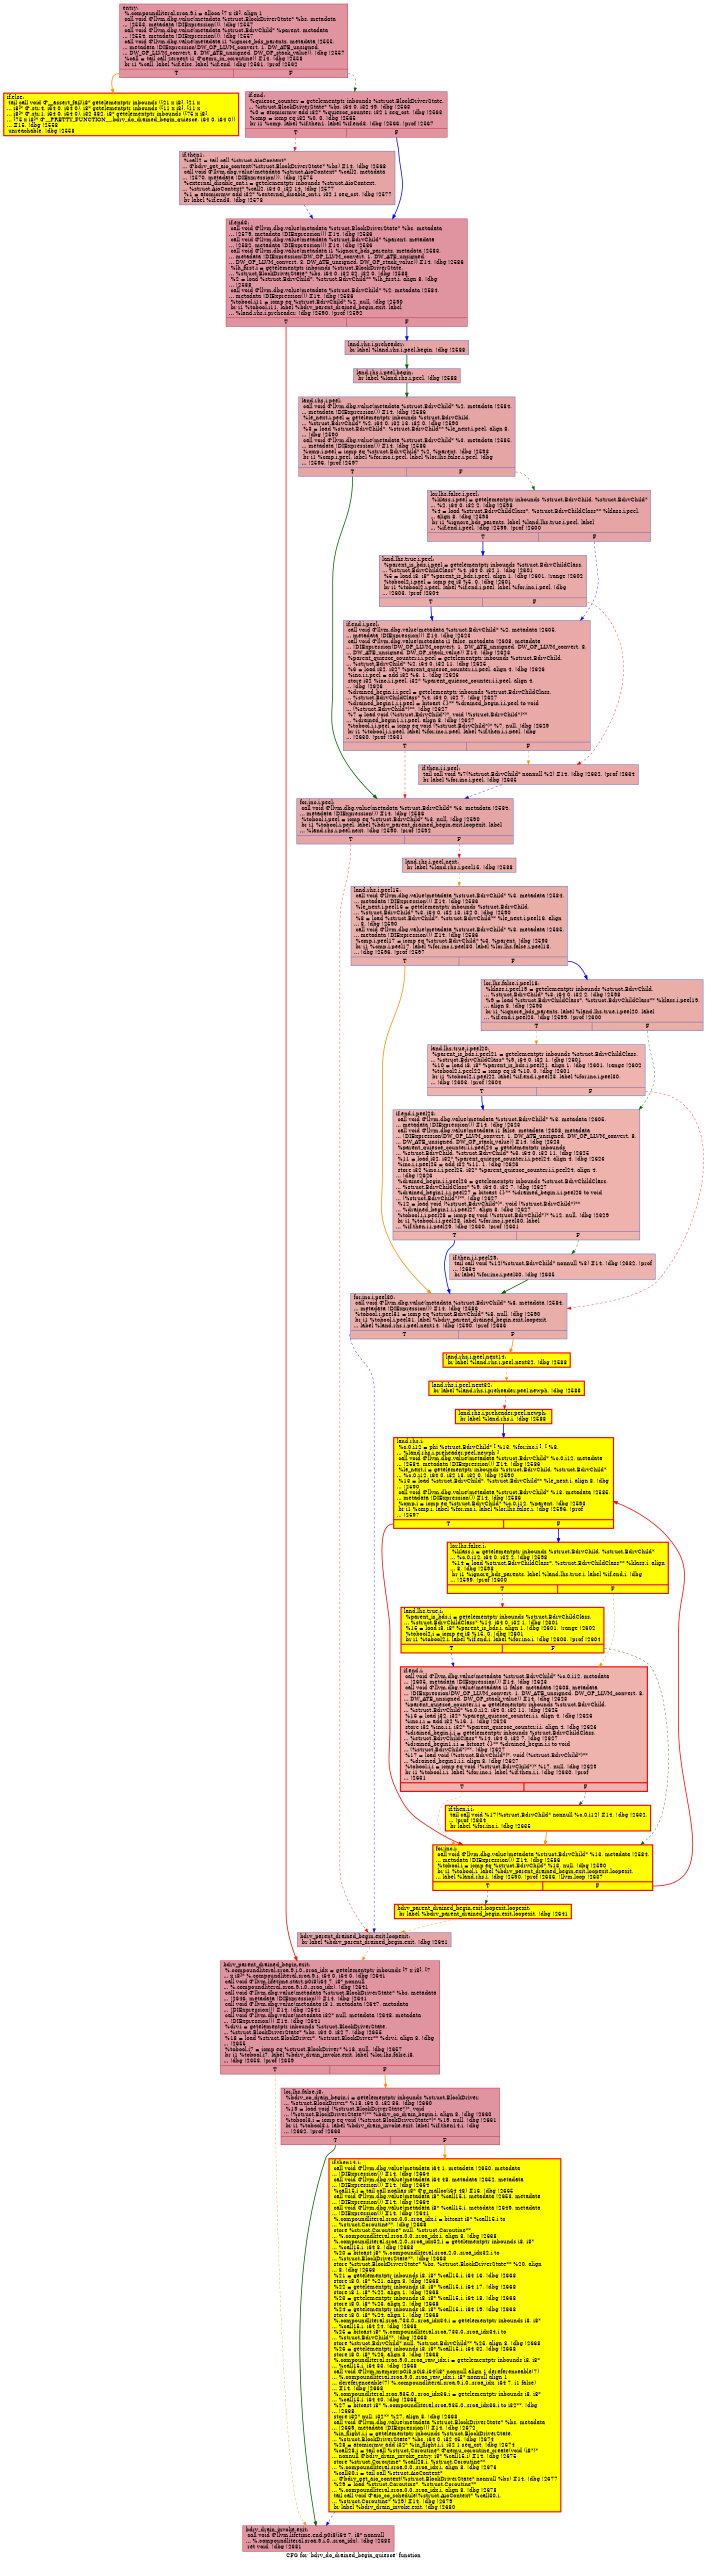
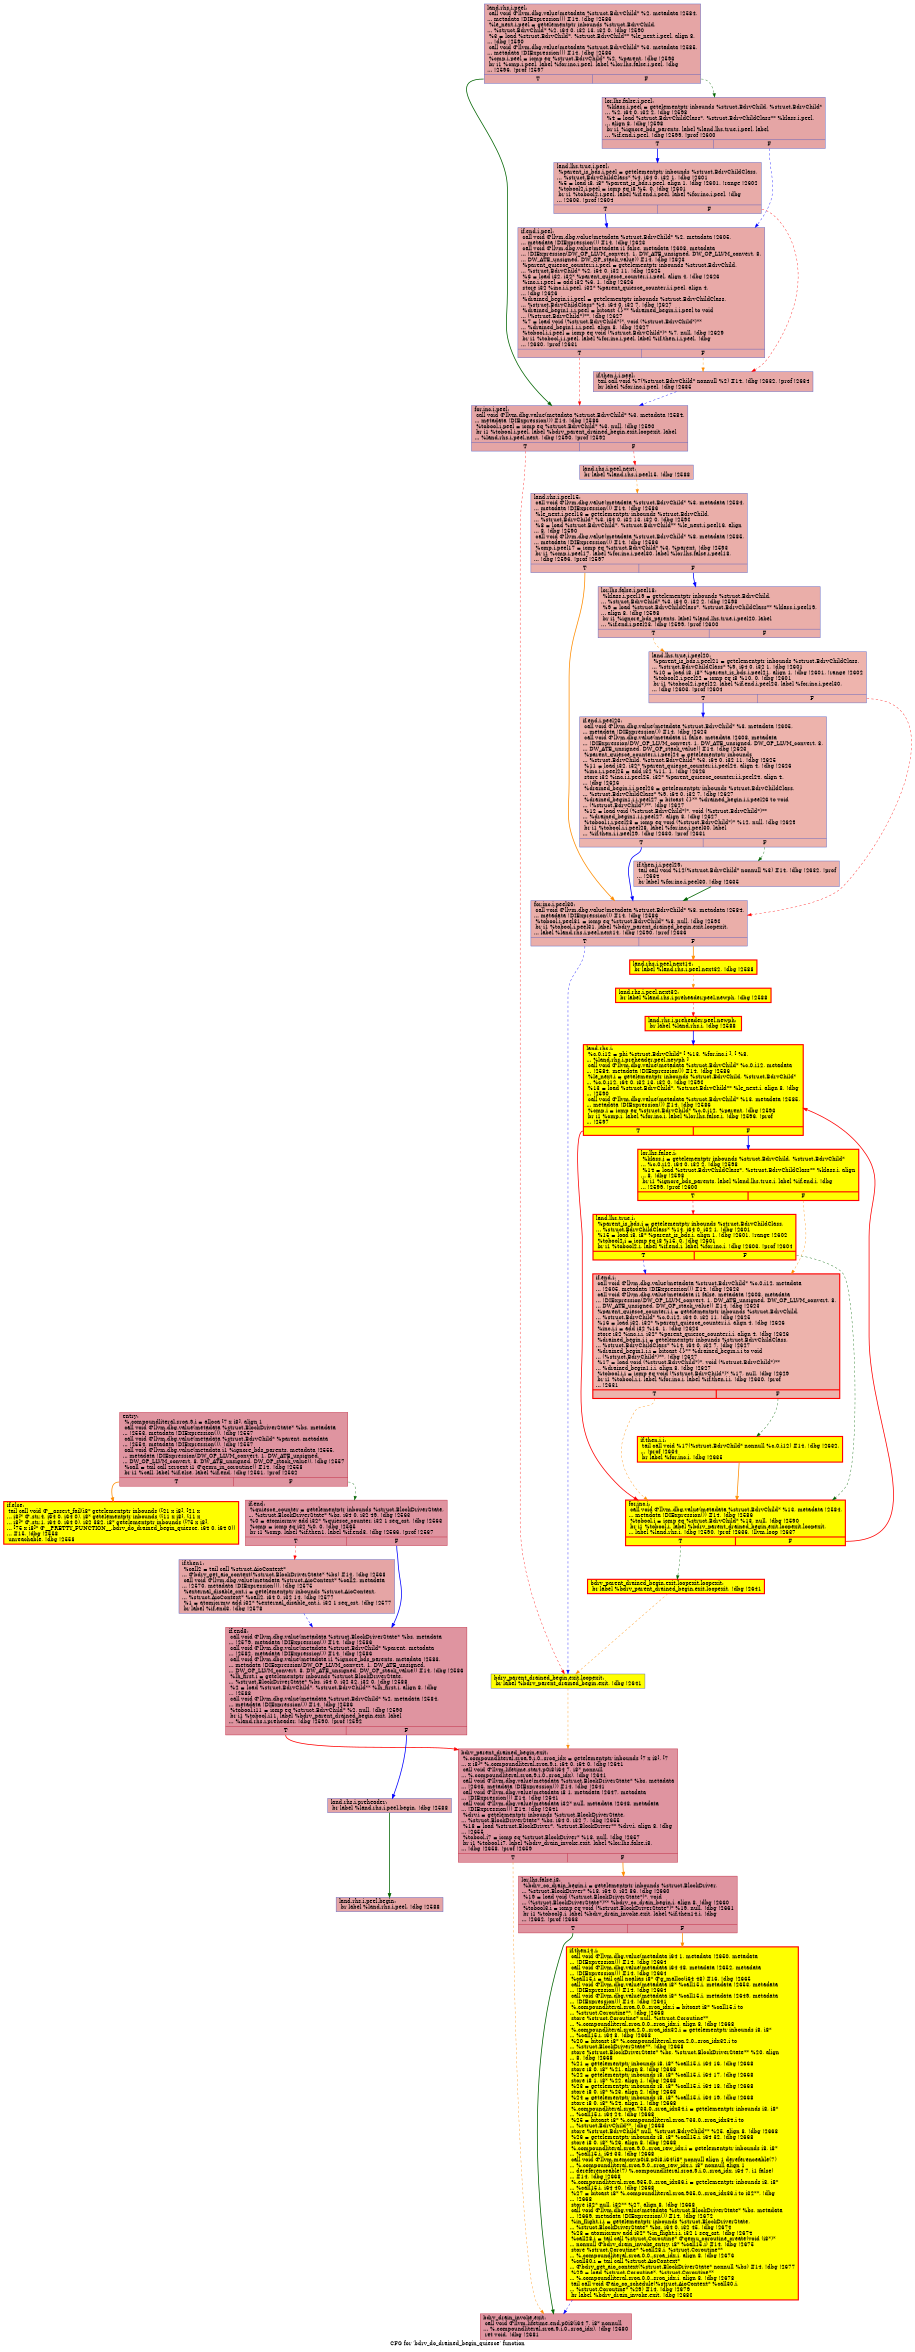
edge "land.rhs.i.peel.begin:" -> "land.rhs.i.peel:": removed
edge "lor.lhs.false.i.peel18:" -> "if.end.i.peel23:": removed
node "bdrv_parent_drained_begin.exit.loopexit:": fillcolor #c5333470 -> yellow
